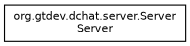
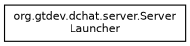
node "org.gtdev.dchat.server.Server Server": label "org.gtdev.dchat.server.Server Server" -> "org.gtdev.dchat.server.Server Launcher"
